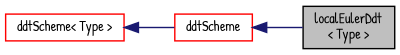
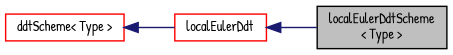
node "ddtScheme": label "ddtScheme" -> "localEulerDdt"
node "localEulerDdt < Type >": label "localEulerDdt < Type >" -> "localEulerDdtScheme < Type >"
